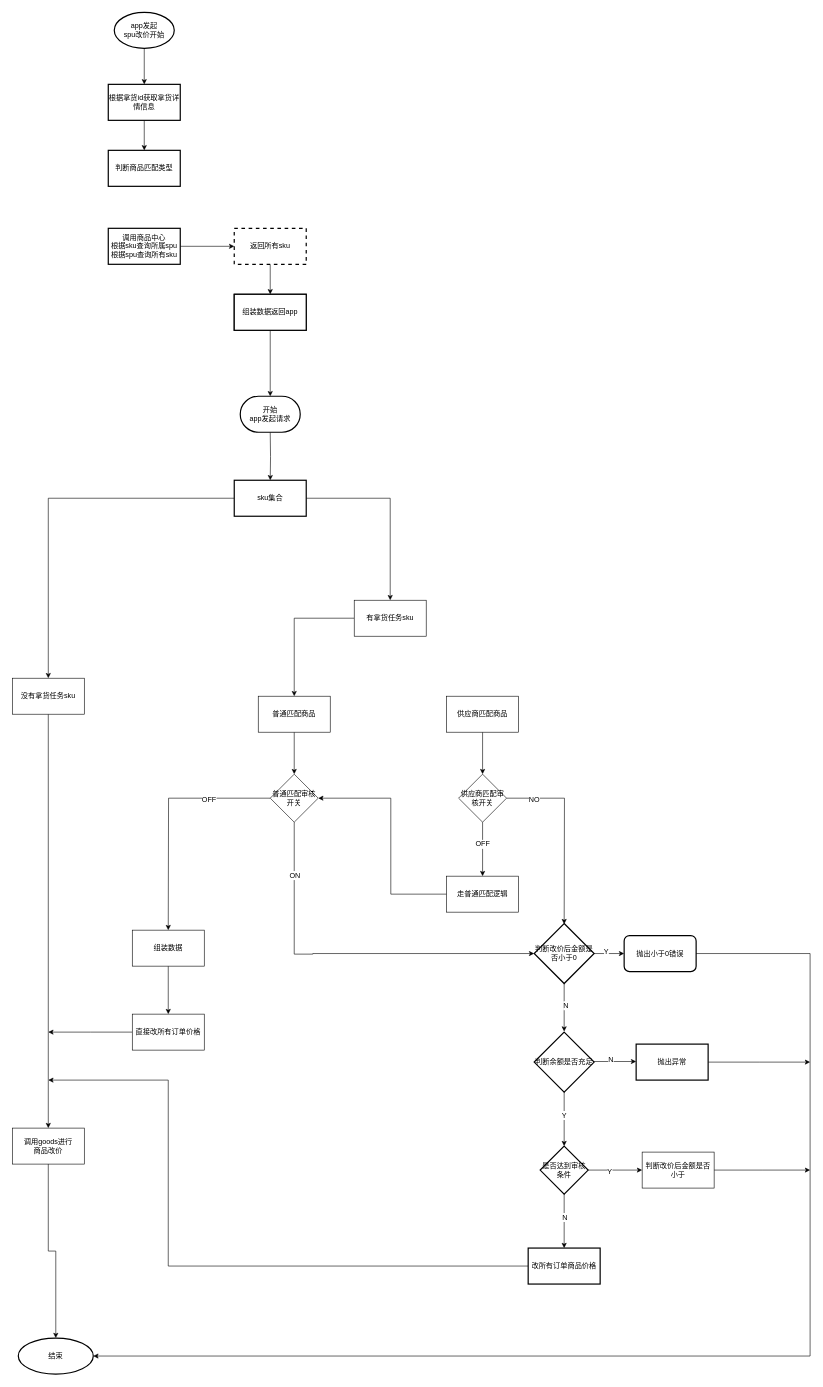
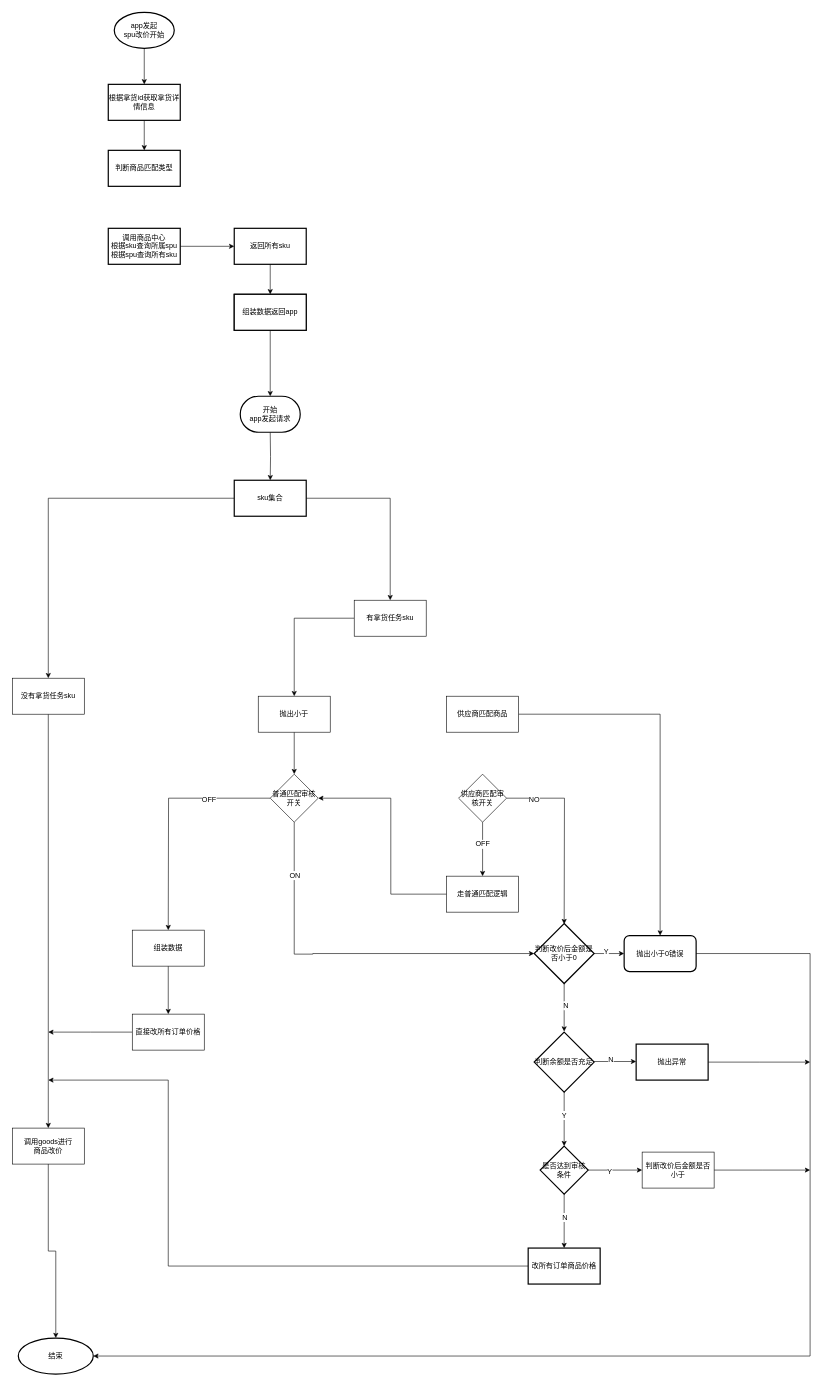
node "返回所有sku": style dashed -> solid
node "普通匹配商品": label "普通匹配商品" -> "抛出小于"
edge "供应商匹配商品" -> "供应商匹配审核开关": now "供应商匹配商品" -> "抛出小于0错误"
